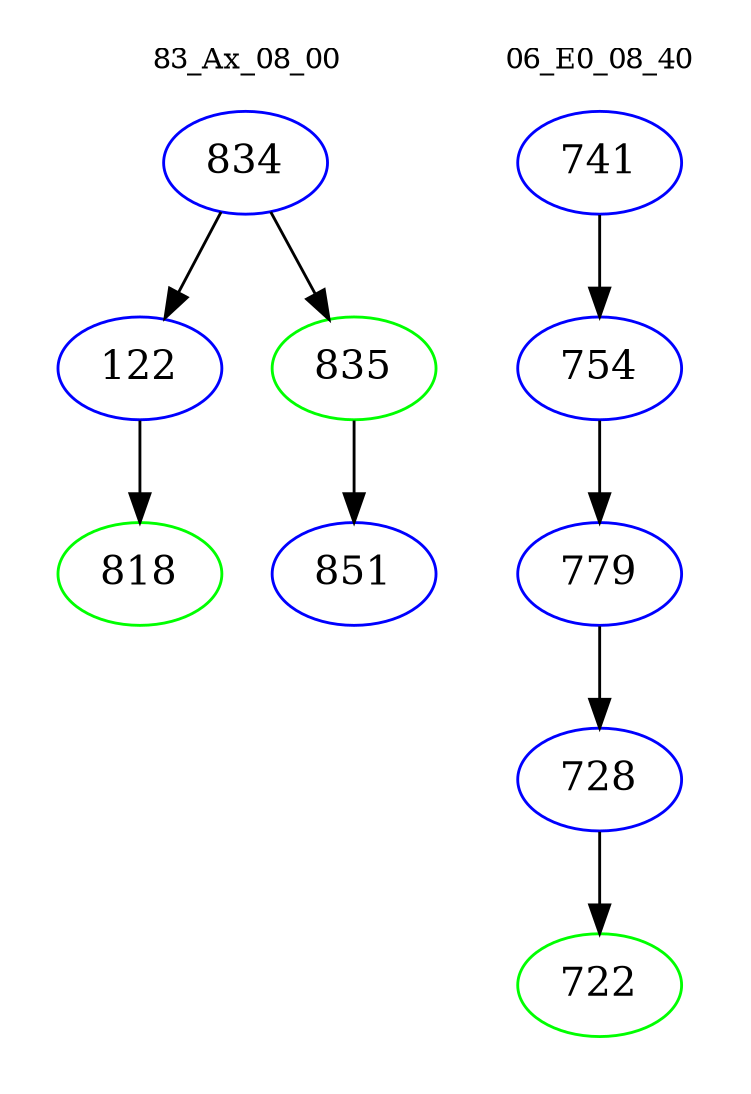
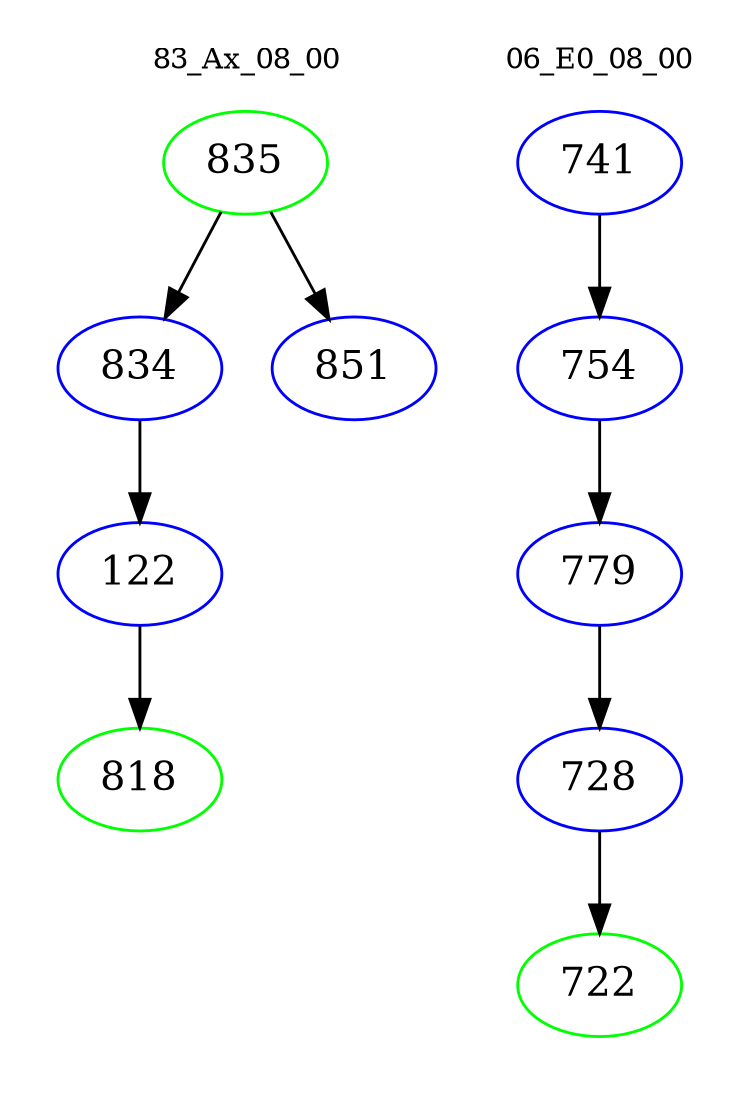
cluster "06_E0_08_40": label "06_E0_08_40" -> "06_E0_08_00"
edge "834" -> "835": reversed
